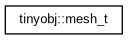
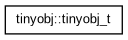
node "tinyobj::mesh_t": label "tinyobj::mesh_t" -> "tinyobj::tinyobj_t"
